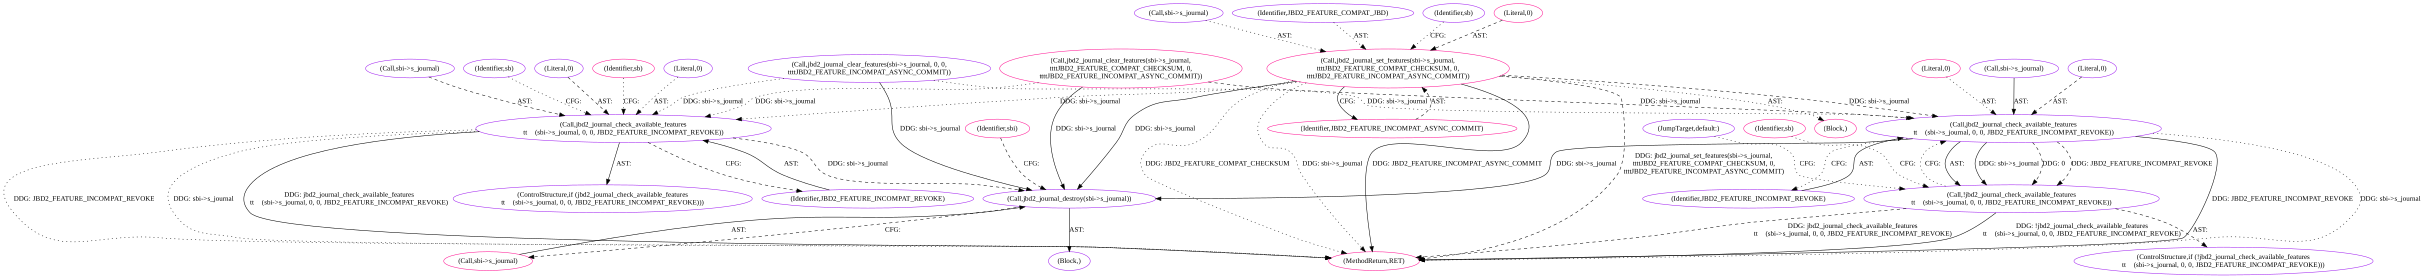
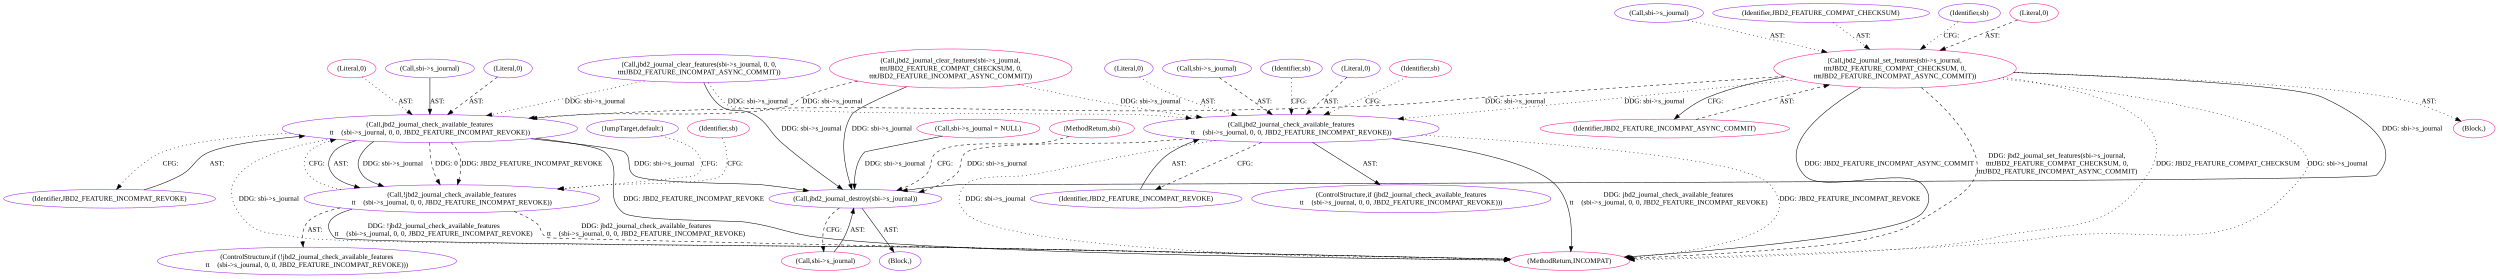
node "(Identifier,JBD2_FEATURE_COMPAT_JBD)": label "(Identifier,JBD2_FEATURE_COMPAT_JBD)" -> "(Identifier,JBD2_FEATURE_COMPAT_CHECKSUM)"
node "(Call,sbi->s_journal = NULL)": added
node "(Identifier,sbi)": label "(Identifier,sbi)" -> "(MethodReturn,sbi)"
node "(MethodReturn,RET)": label "(MethodReturn,RET)" -> "(MethodReturn,INCOMPAT)"
